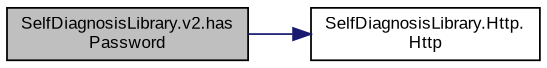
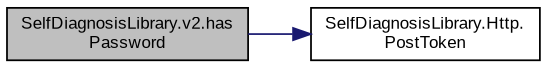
node "SelfDiagnosisLibrary.Http. Http": label "SelfDiagnosisLibrary.Http. Http" -> "SelfDiagnosisLibrary.Http. PostToken"
